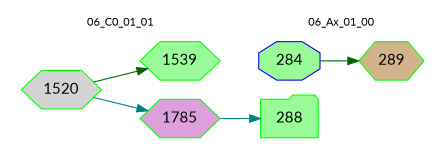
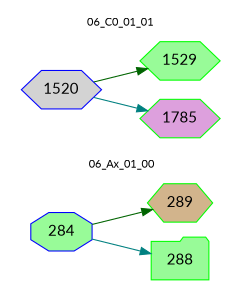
node "1539": label "1539" -> "1529"
node "1520": color green -> blue
edge "1785" -> "288": now "284" -> "288"
